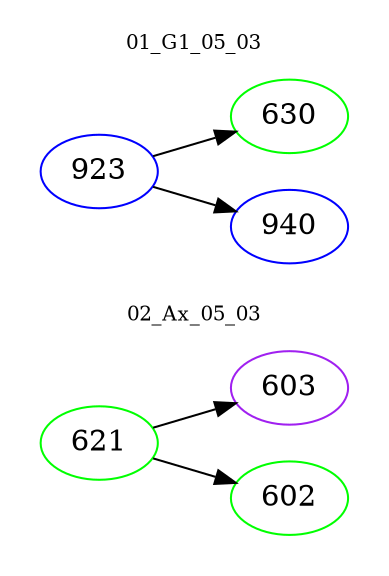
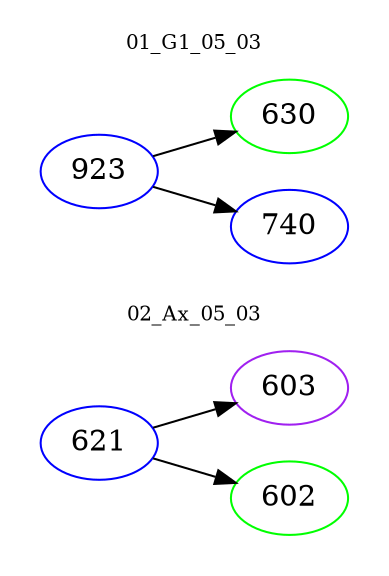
node "940": label "940" -> "740"
node "621": color green -> blue
